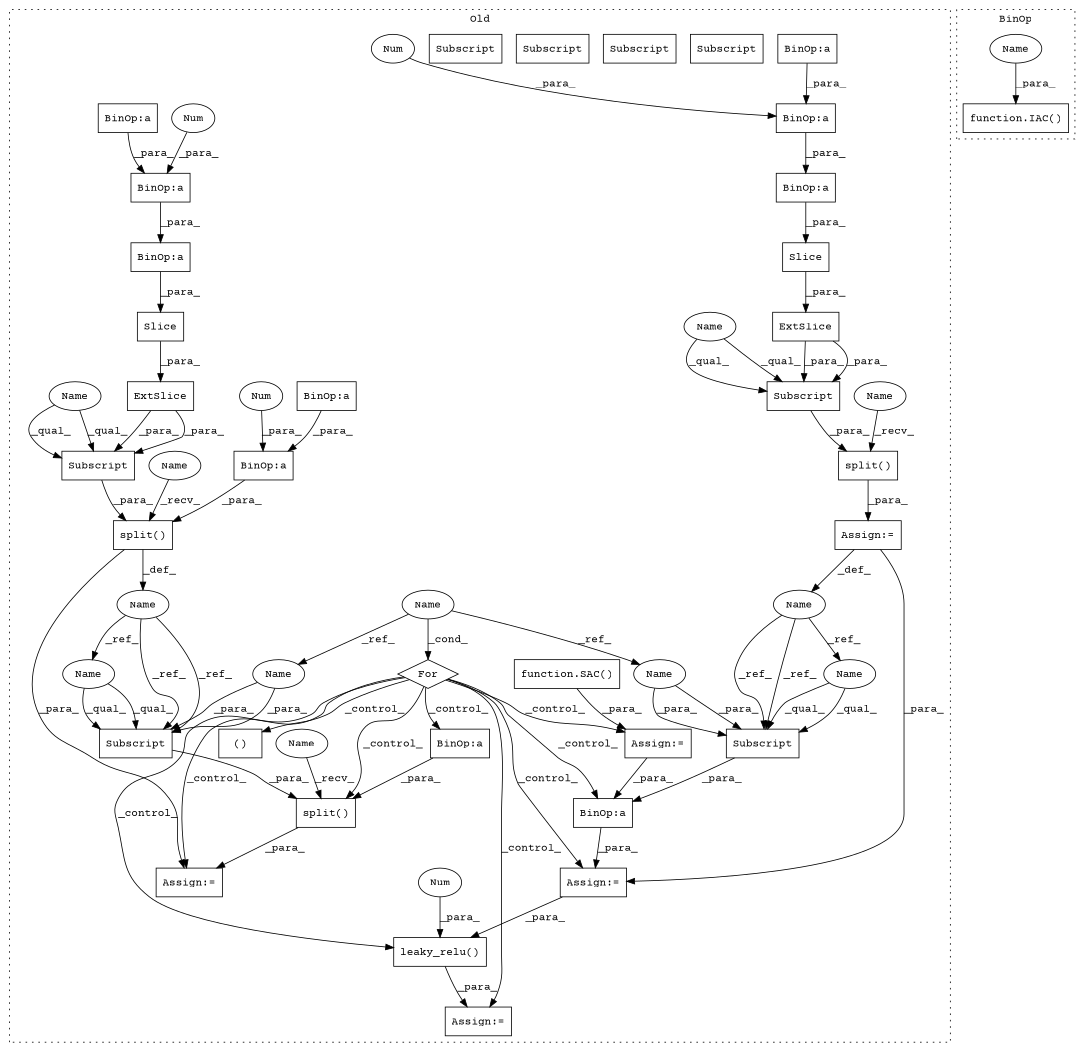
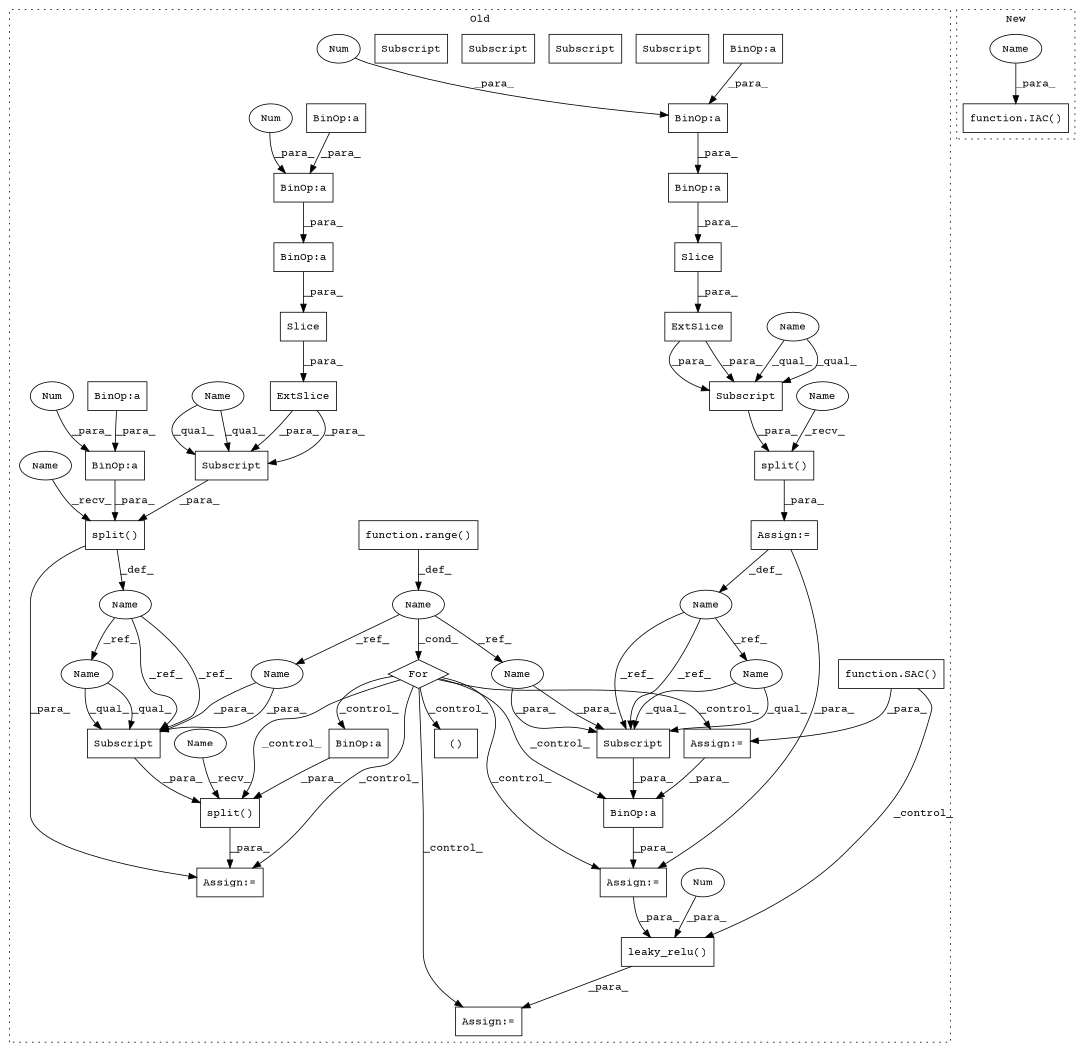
cluster "BinOp": label "BinOp" -> "New"
node "function.range()": added
edge "For" -> "leaky_relu()": now "function.SAC()" -> "leaky_relu()"
